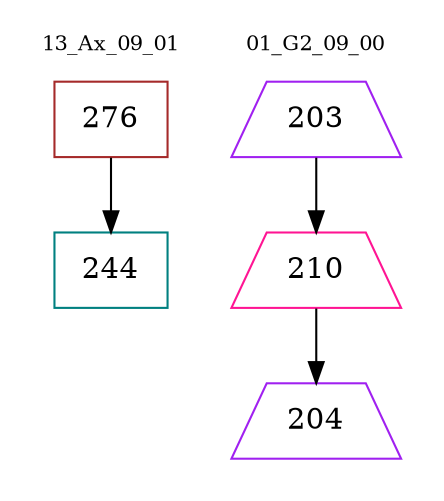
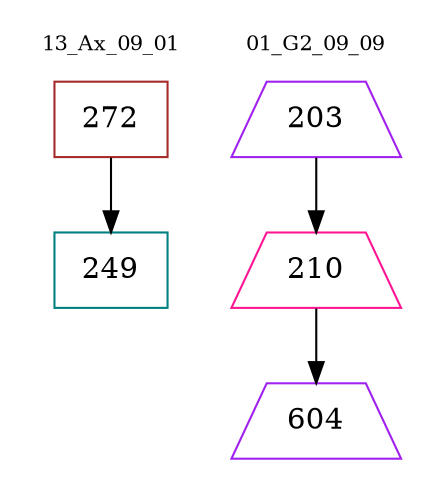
cluster "01_G2_09_00": label "01_G2_09_00" -> "01_G2_09_09"
node "276": label "276" -> "272"
node "244": label "244" -> "249"
node "204": label "204" -> "604"
